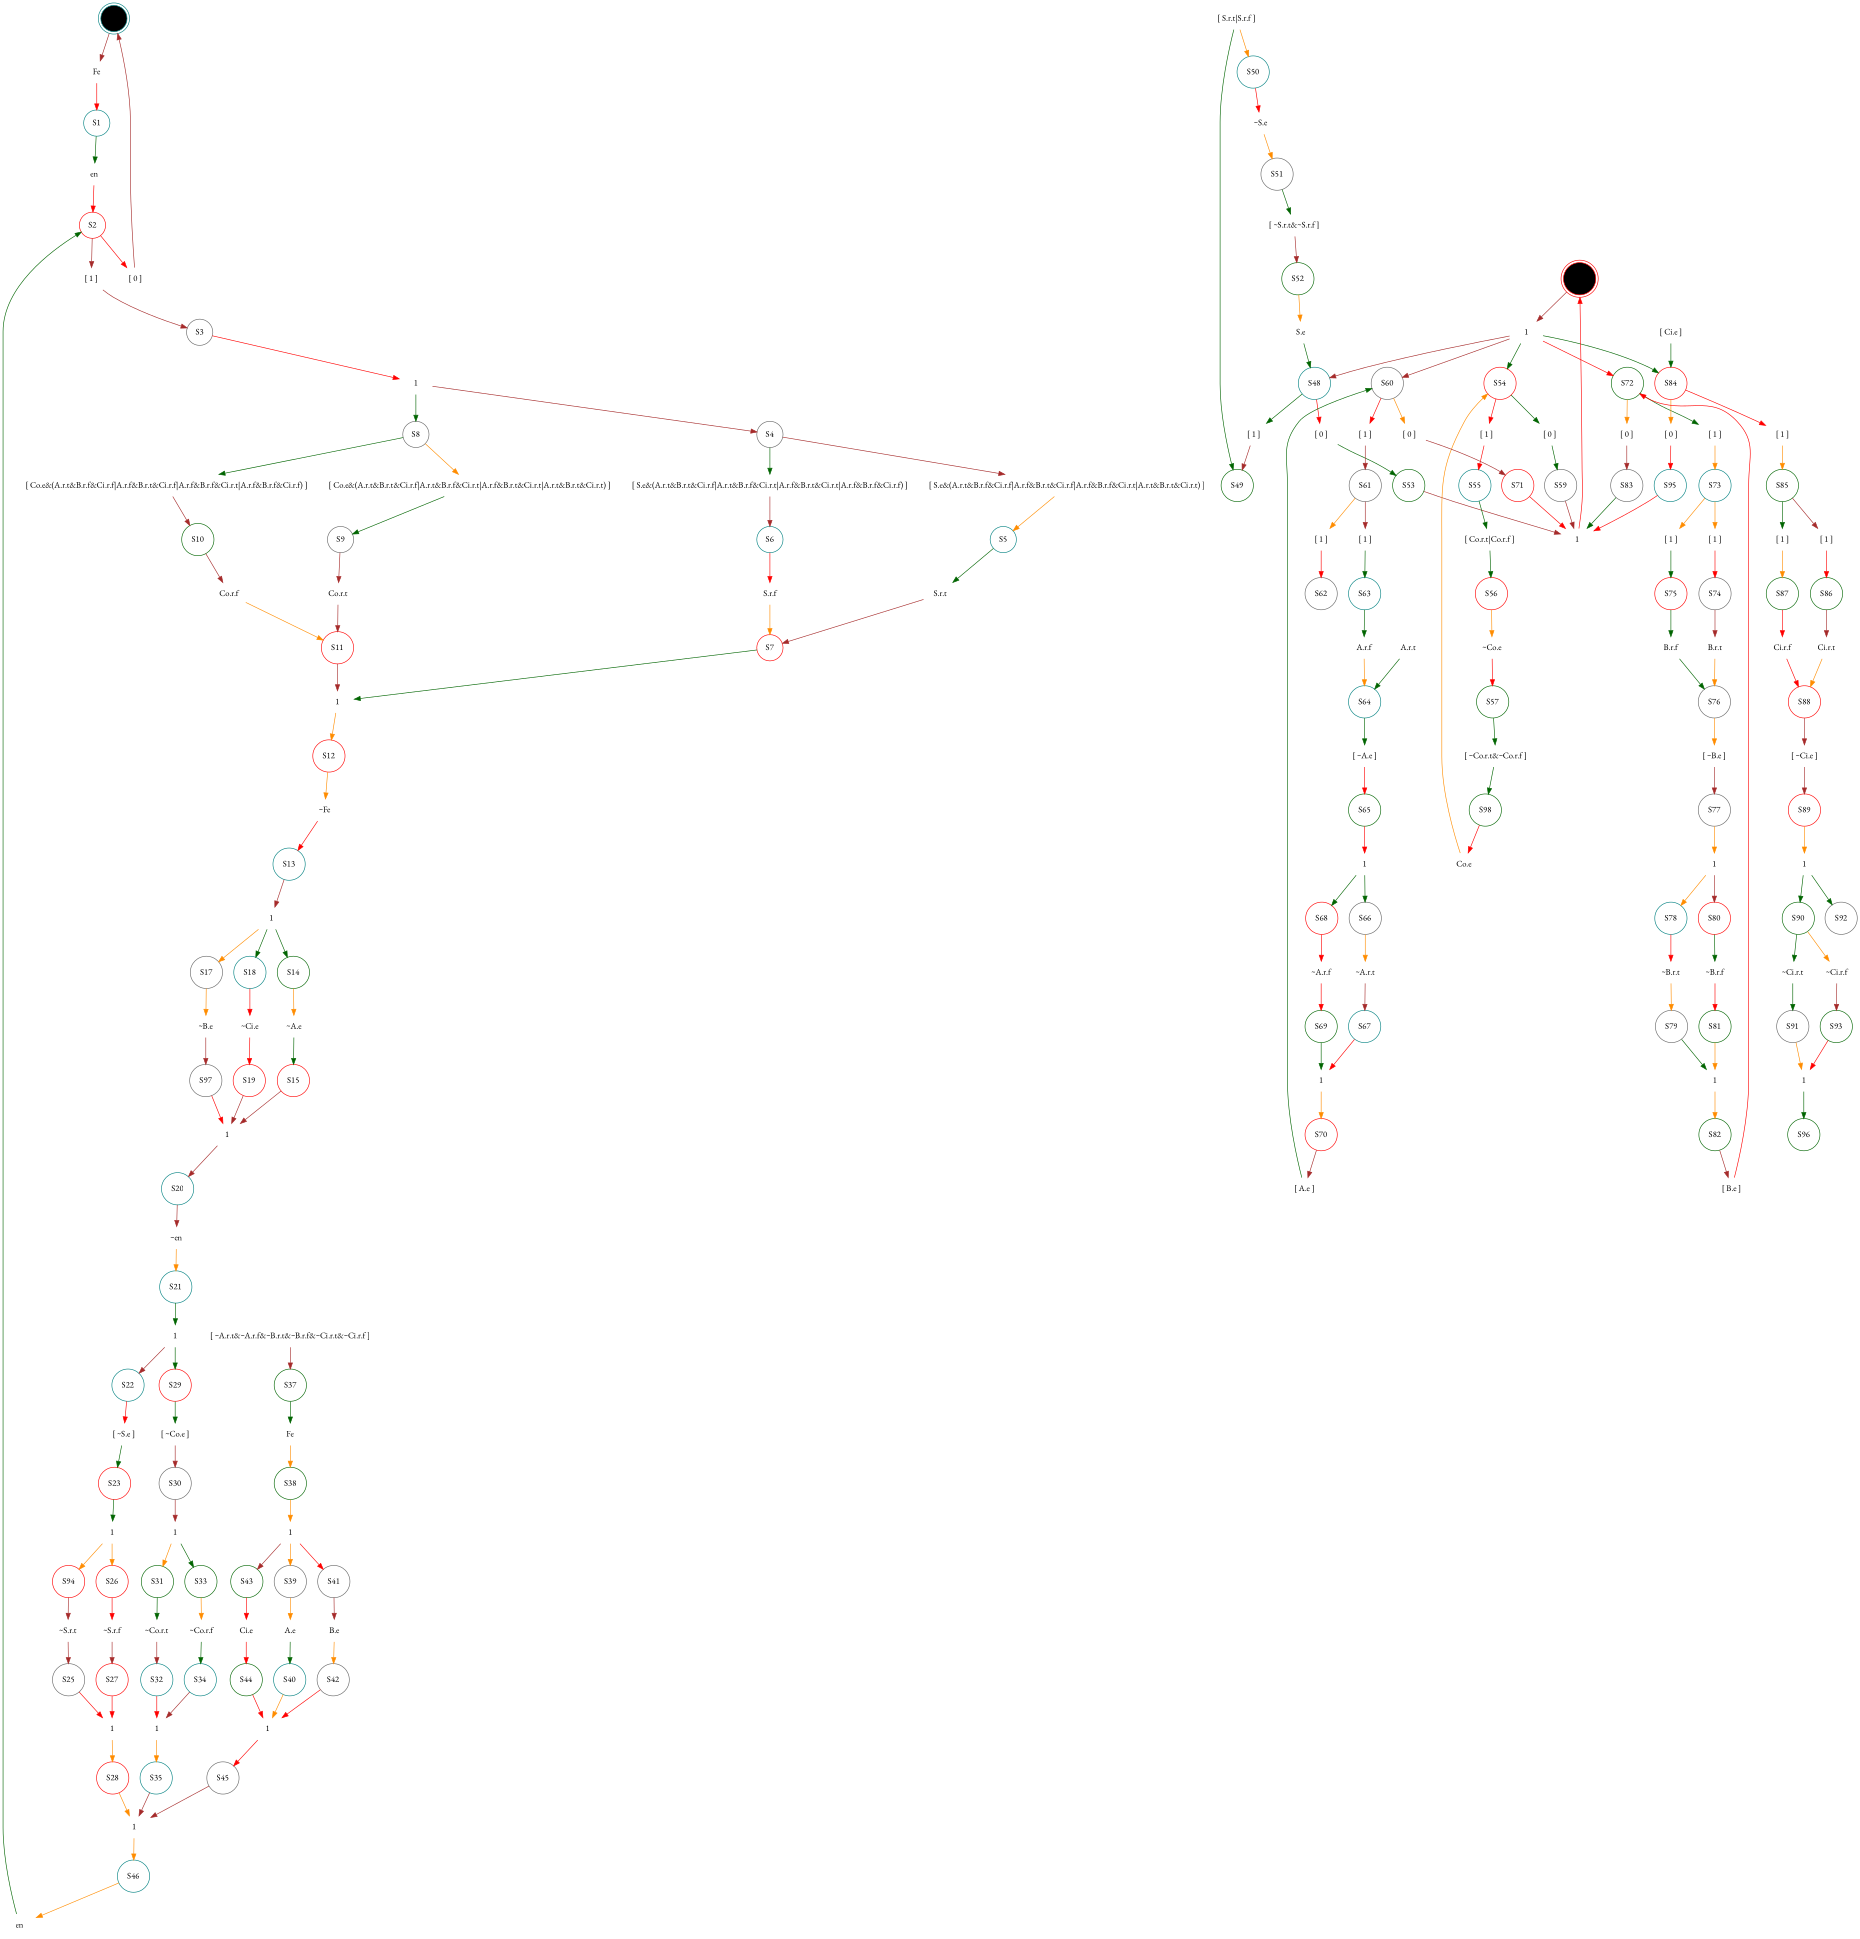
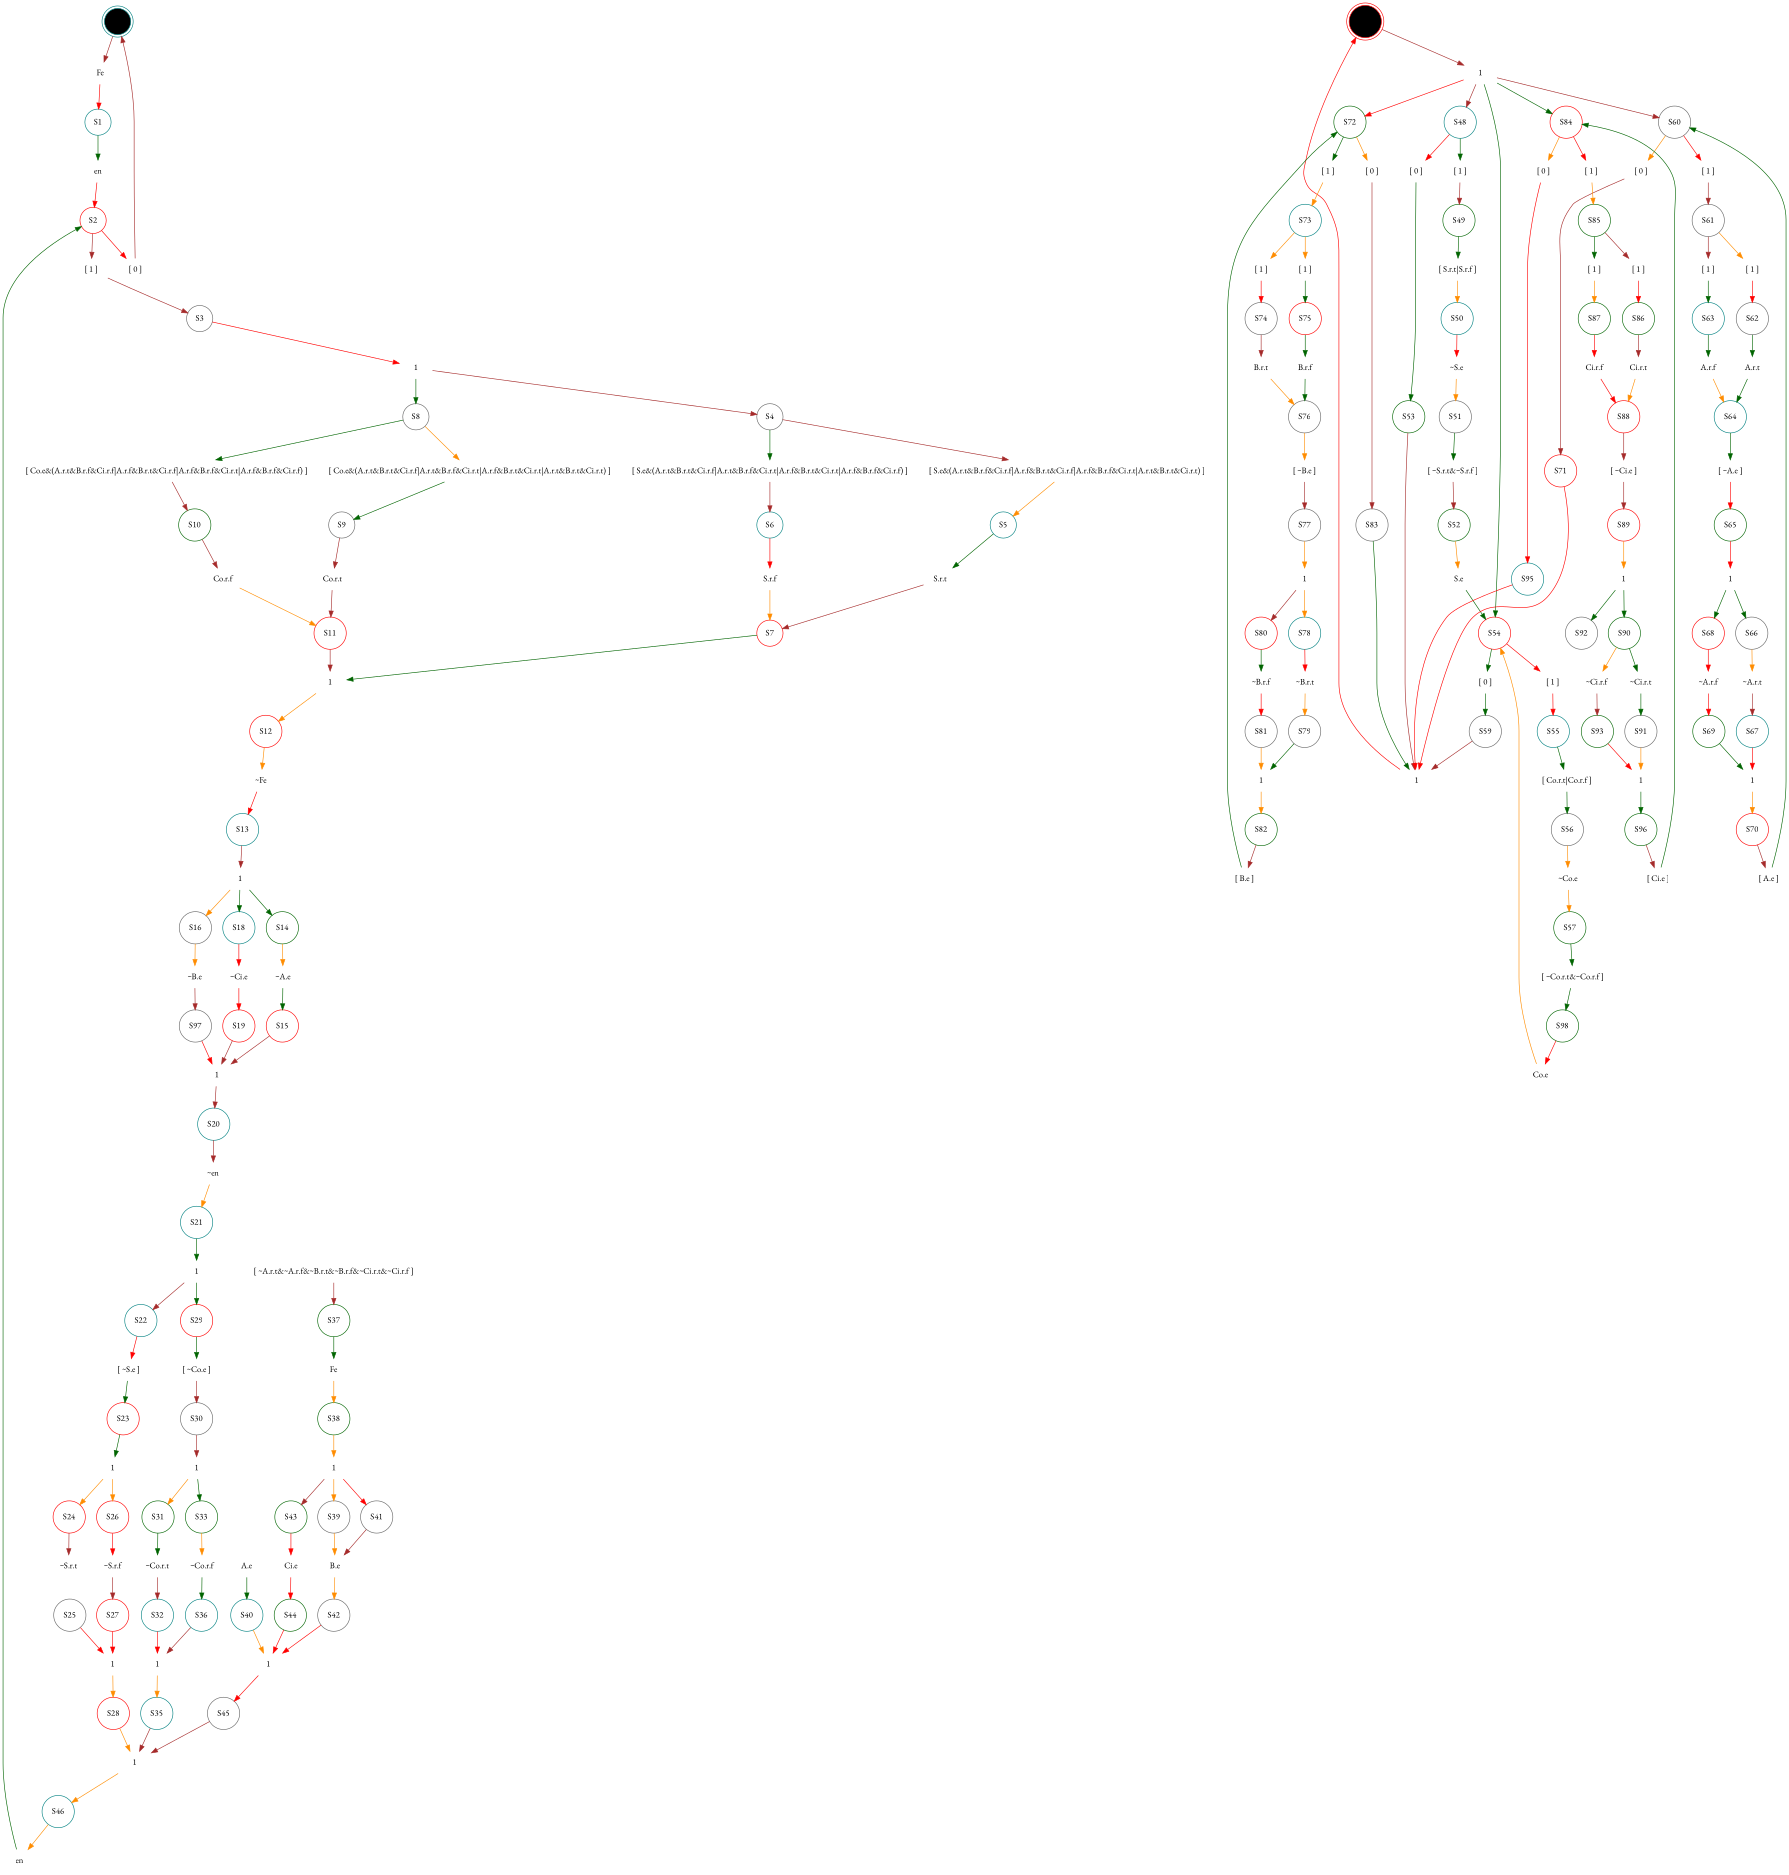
edge "[ S.r.t|S.r.f ]" -> "S49": reversed
edge "S62" -> "A.r.t": added
edge "S.e" -> "S48": now "S.e" -> "S54"
node "S56": color red -> gray40
edge "~Co.e" -> "S57": color red -> darkorange
edge "[ B.e ]" -> "S72": color red -> darkgreen
edge "S96" -> "[ Ci.e ]": added
node "S17": label "S17" -> "S16"
node "S81": color darkgreen -> gray40
node "S94": label "S94" -> "S24"
edge "S39" -> "A.e": now "S39" -> "B.e"
edge "~S.r.t" -> "S25": removed
node "S34": label "S34" -> "S36"
